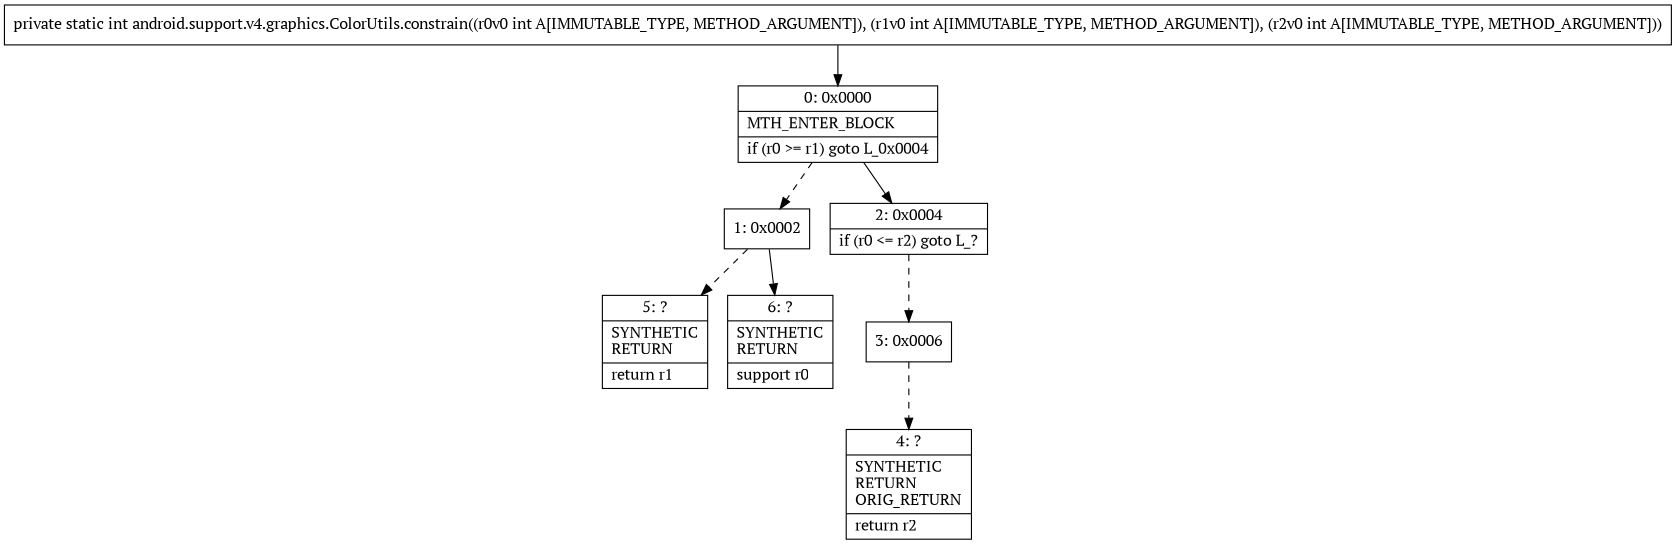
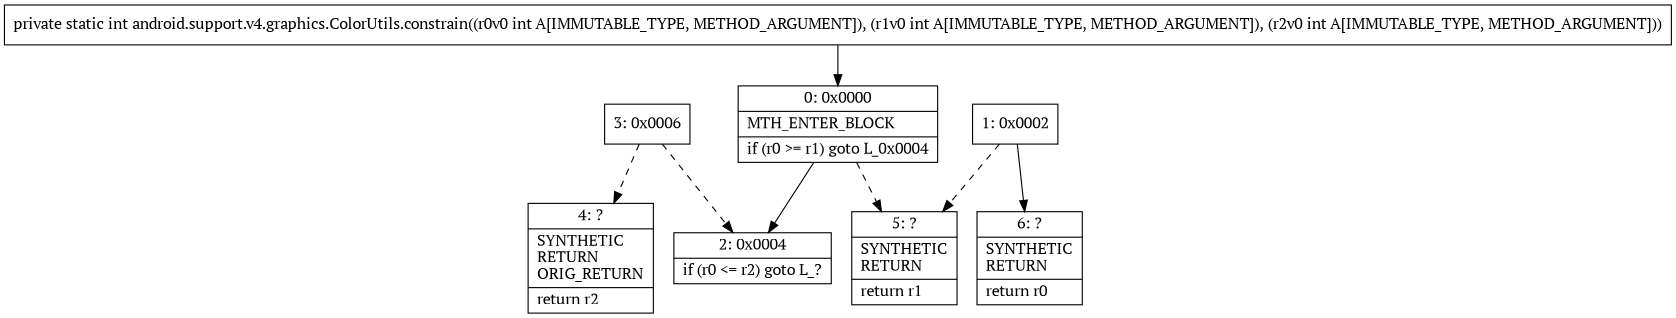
edge "0: 0x0000" -> "1: 0x0002": now "0: 0x0000" -> "5: ?"
edge "2: 0x0004" -> "3: 0x0006": reversed
node "6: ?": text "support r0" -> "return r0"
